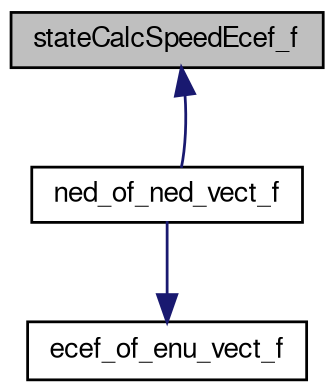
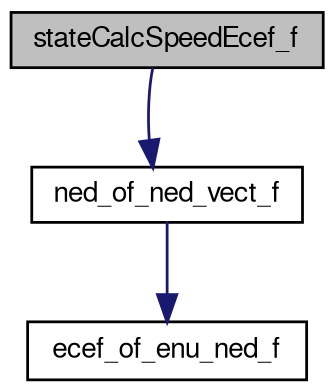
edge "ned_of_ned_vect_f" -> "stateCalcSpeedEcef_f": reversed
node "ecef_of_enu_vect_f": label "ecef_of_enu_vect_f" -> "ecef_of_enu_ned_f"
